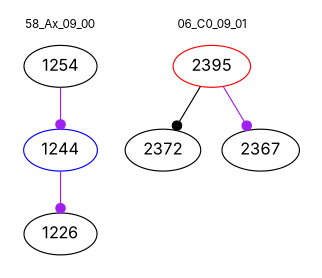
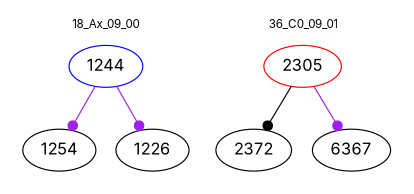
cluster "58_Ax_09_00": label "58_Ax_09_00" -> "18_Ax_09_00"
cluster "06_C0_09_01": label "06_C0_09_01" -> "36_C0_09_01"
node "2395": label "2395" -> "2305"
edge "1254" -> "1244": reversed
node "2367": label "2367" -> "6367"
